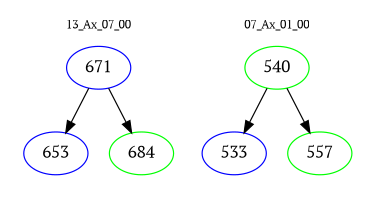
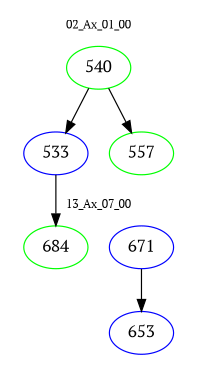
cluster "07_Ax_01_00": label "07_Ax_01_00" -> "02_Ax_01_00"
edge "671" -> "684": now "533" -> "684"
